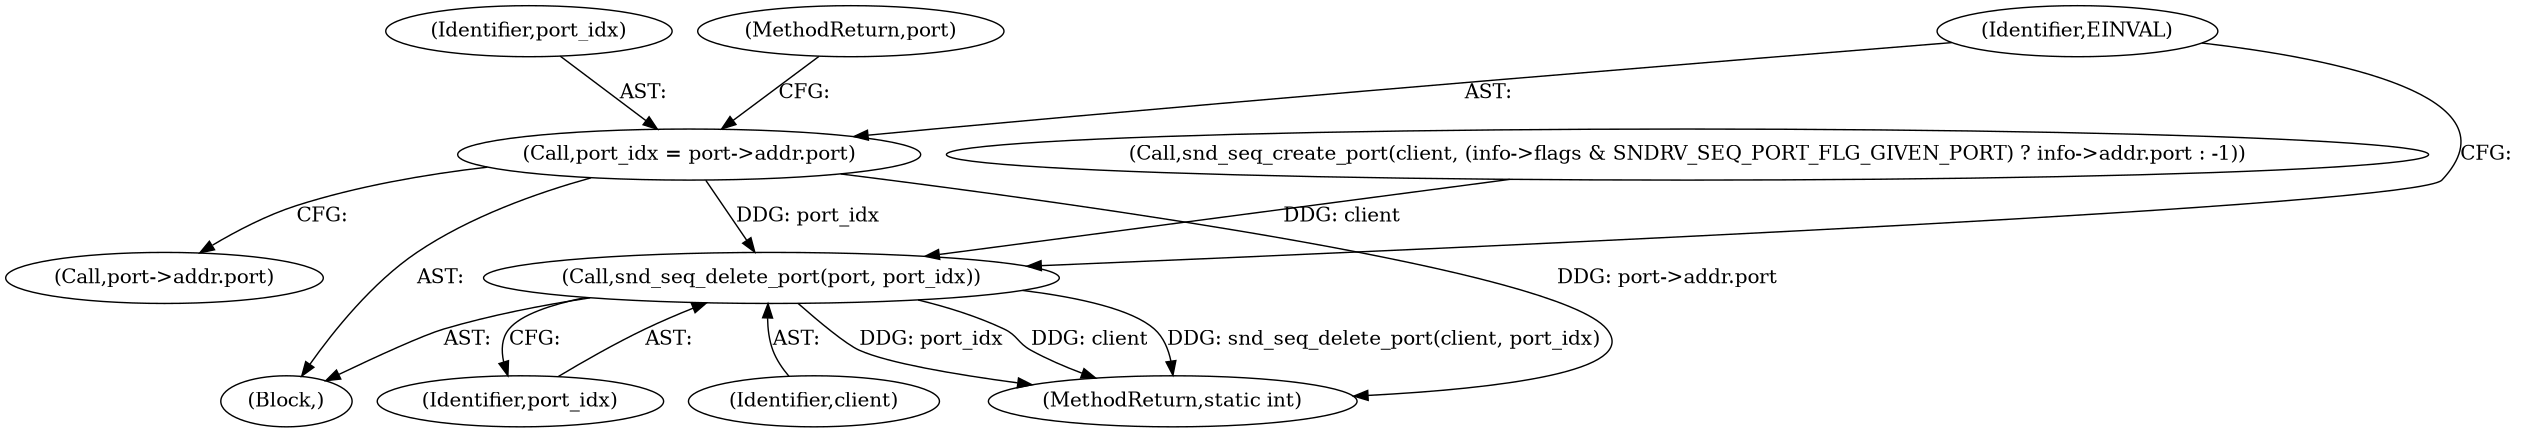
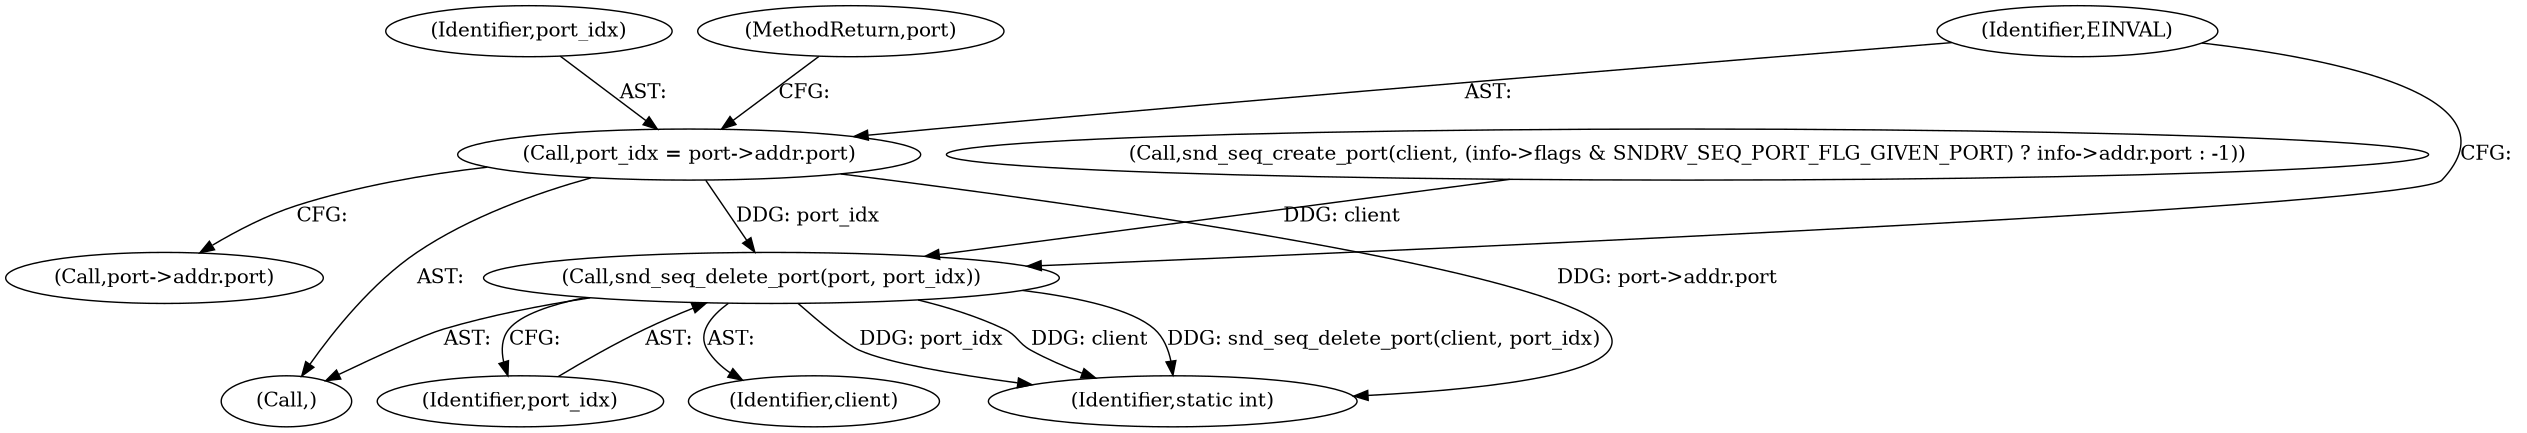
edge "(Identifier,client)" -> "(Call,snd_seq_delete_port(port, port_idx))": reversed
node "(Block,)": label "(Block,)" -> "(Call,)"
node "(MethodReturn,static int)": label "(MethodReturn,static int)" -> "(Identifier,static int)"
